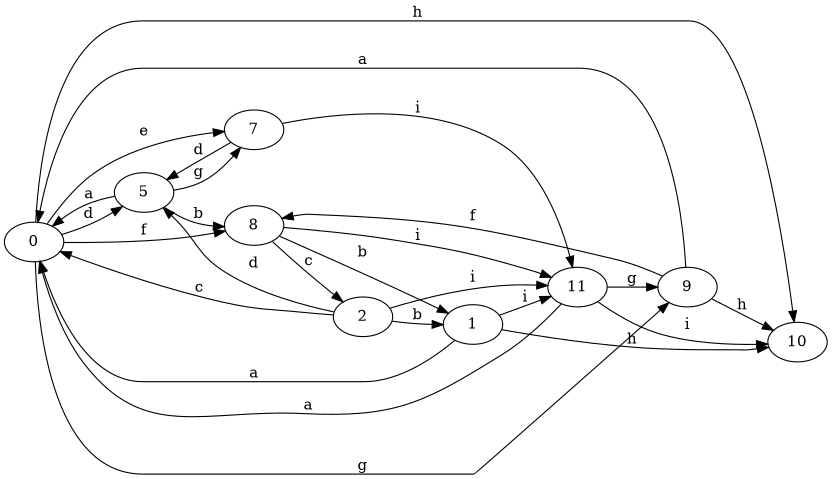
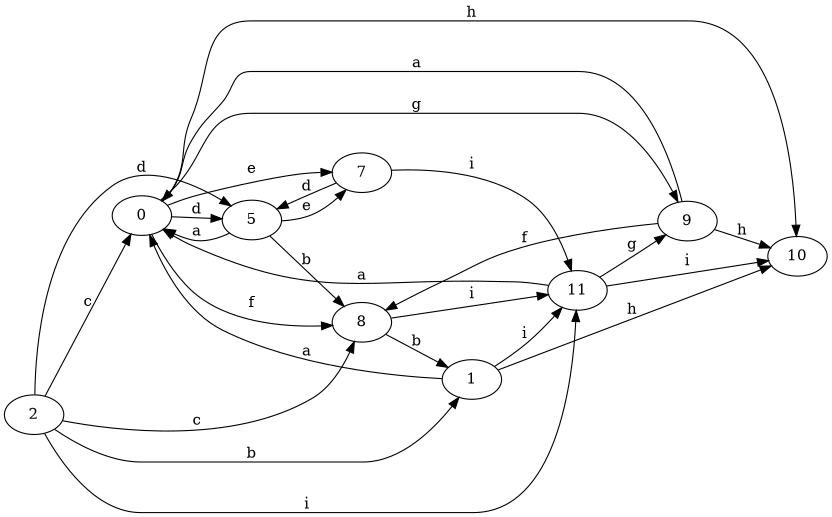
edge "5" -> "7": label "g" -> "e"
edge "8" -> "2": reversed
